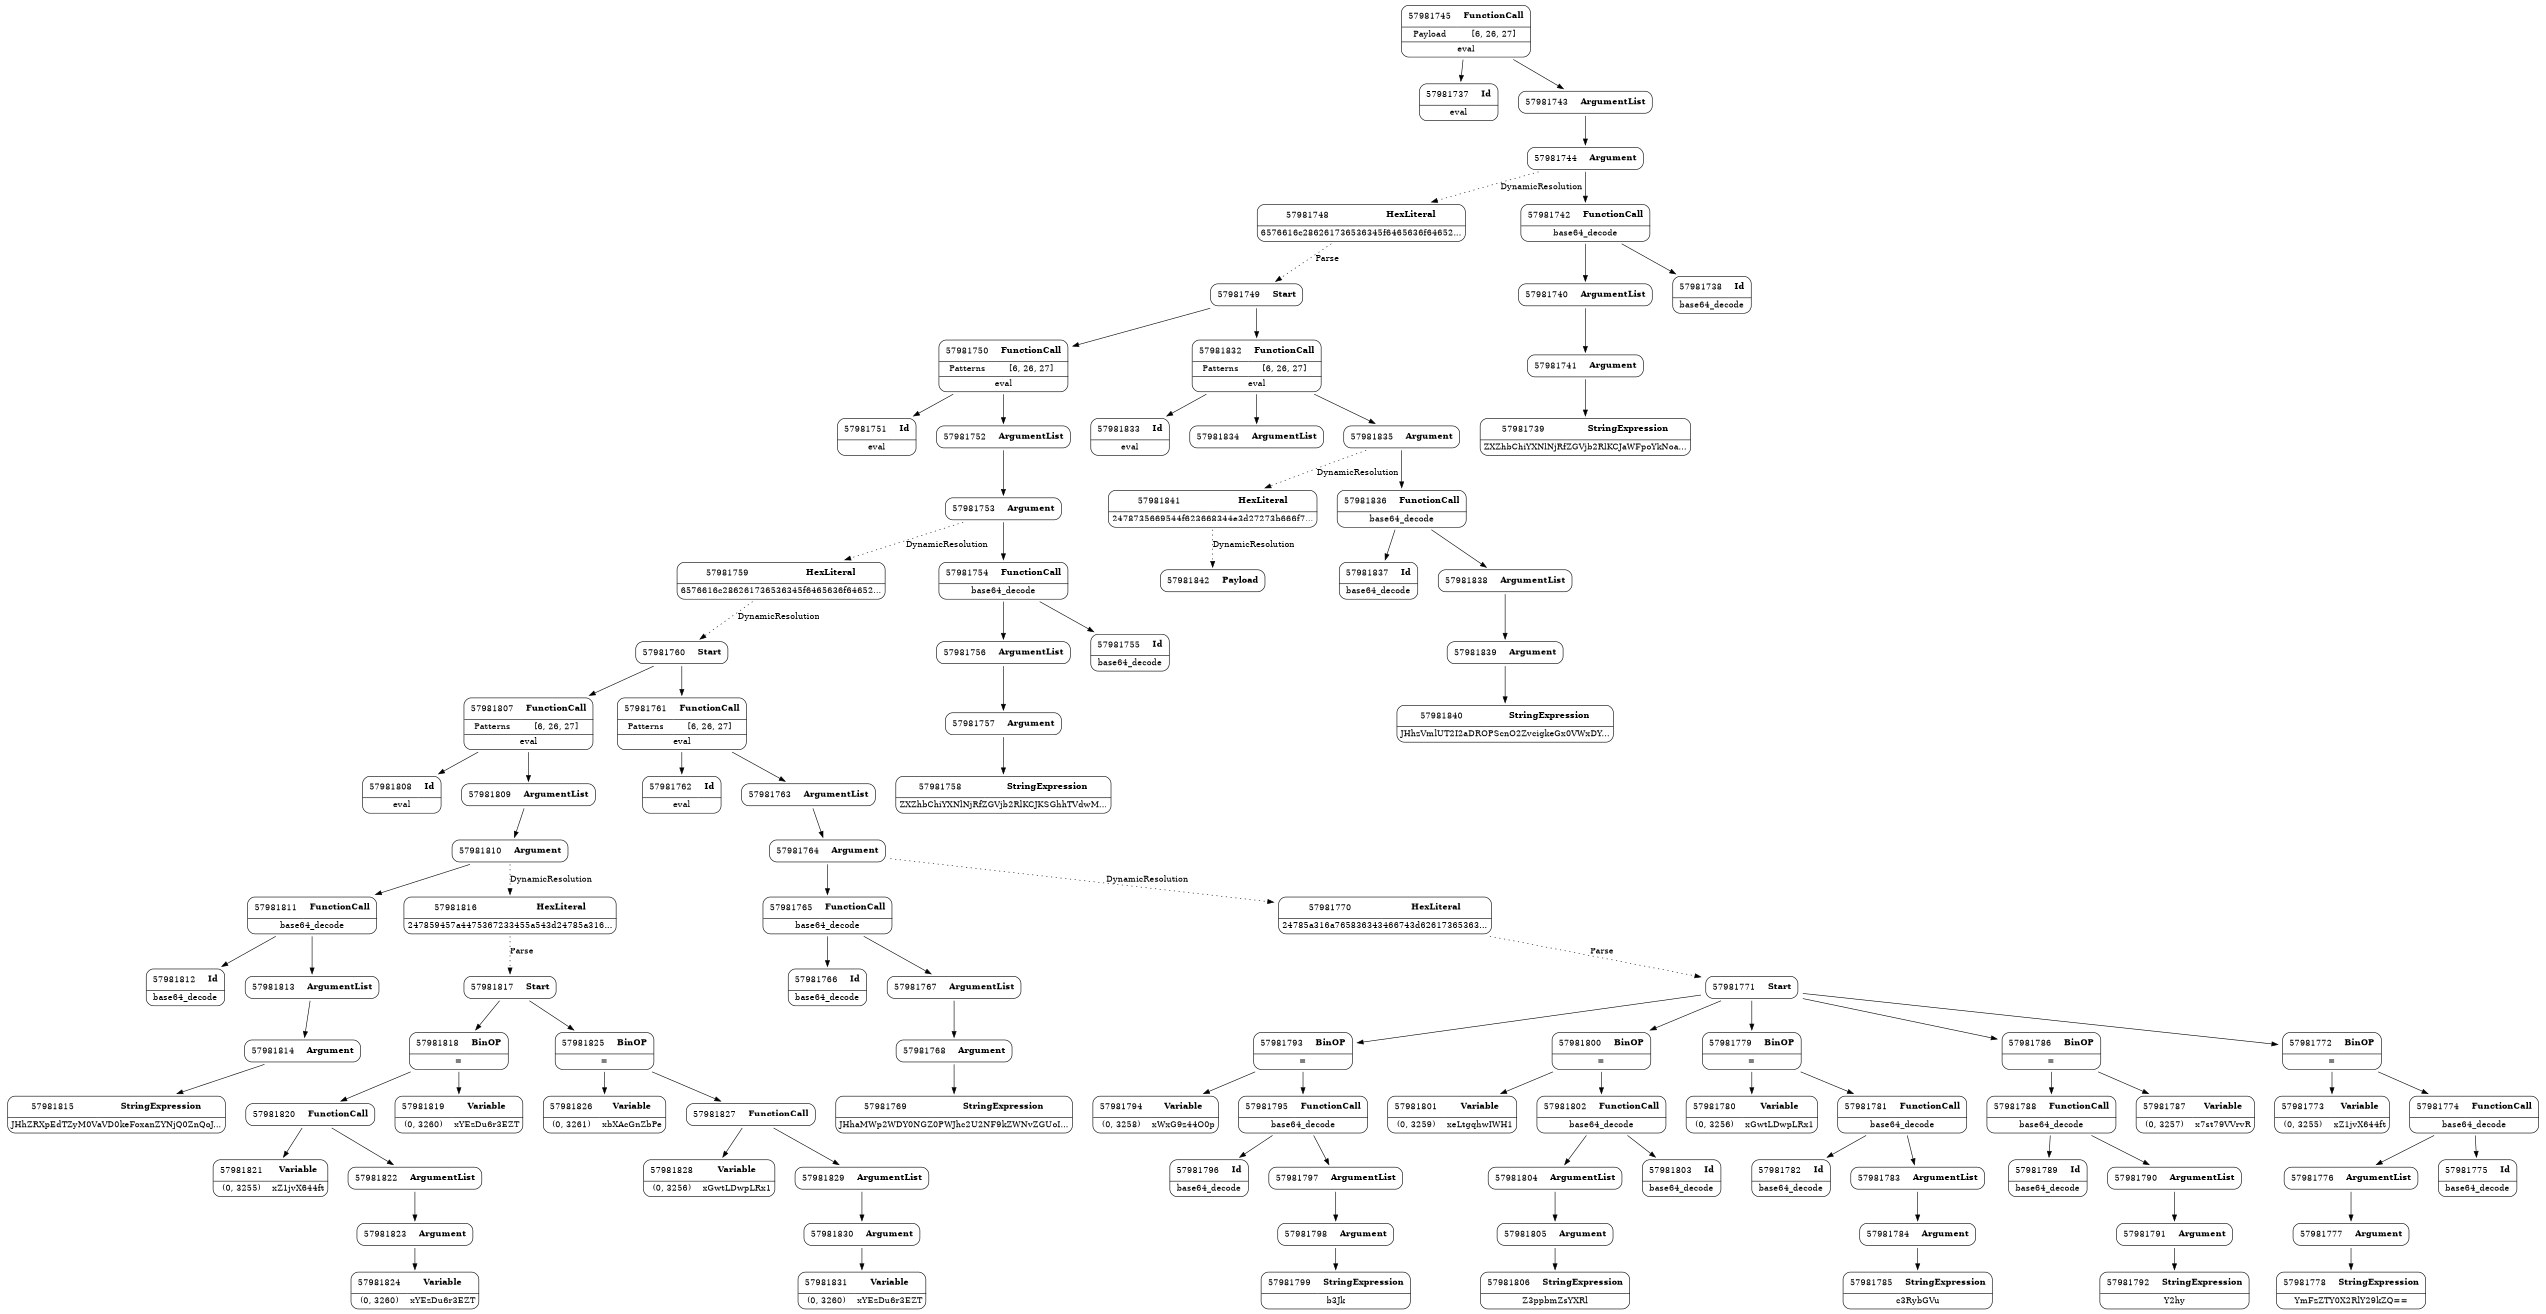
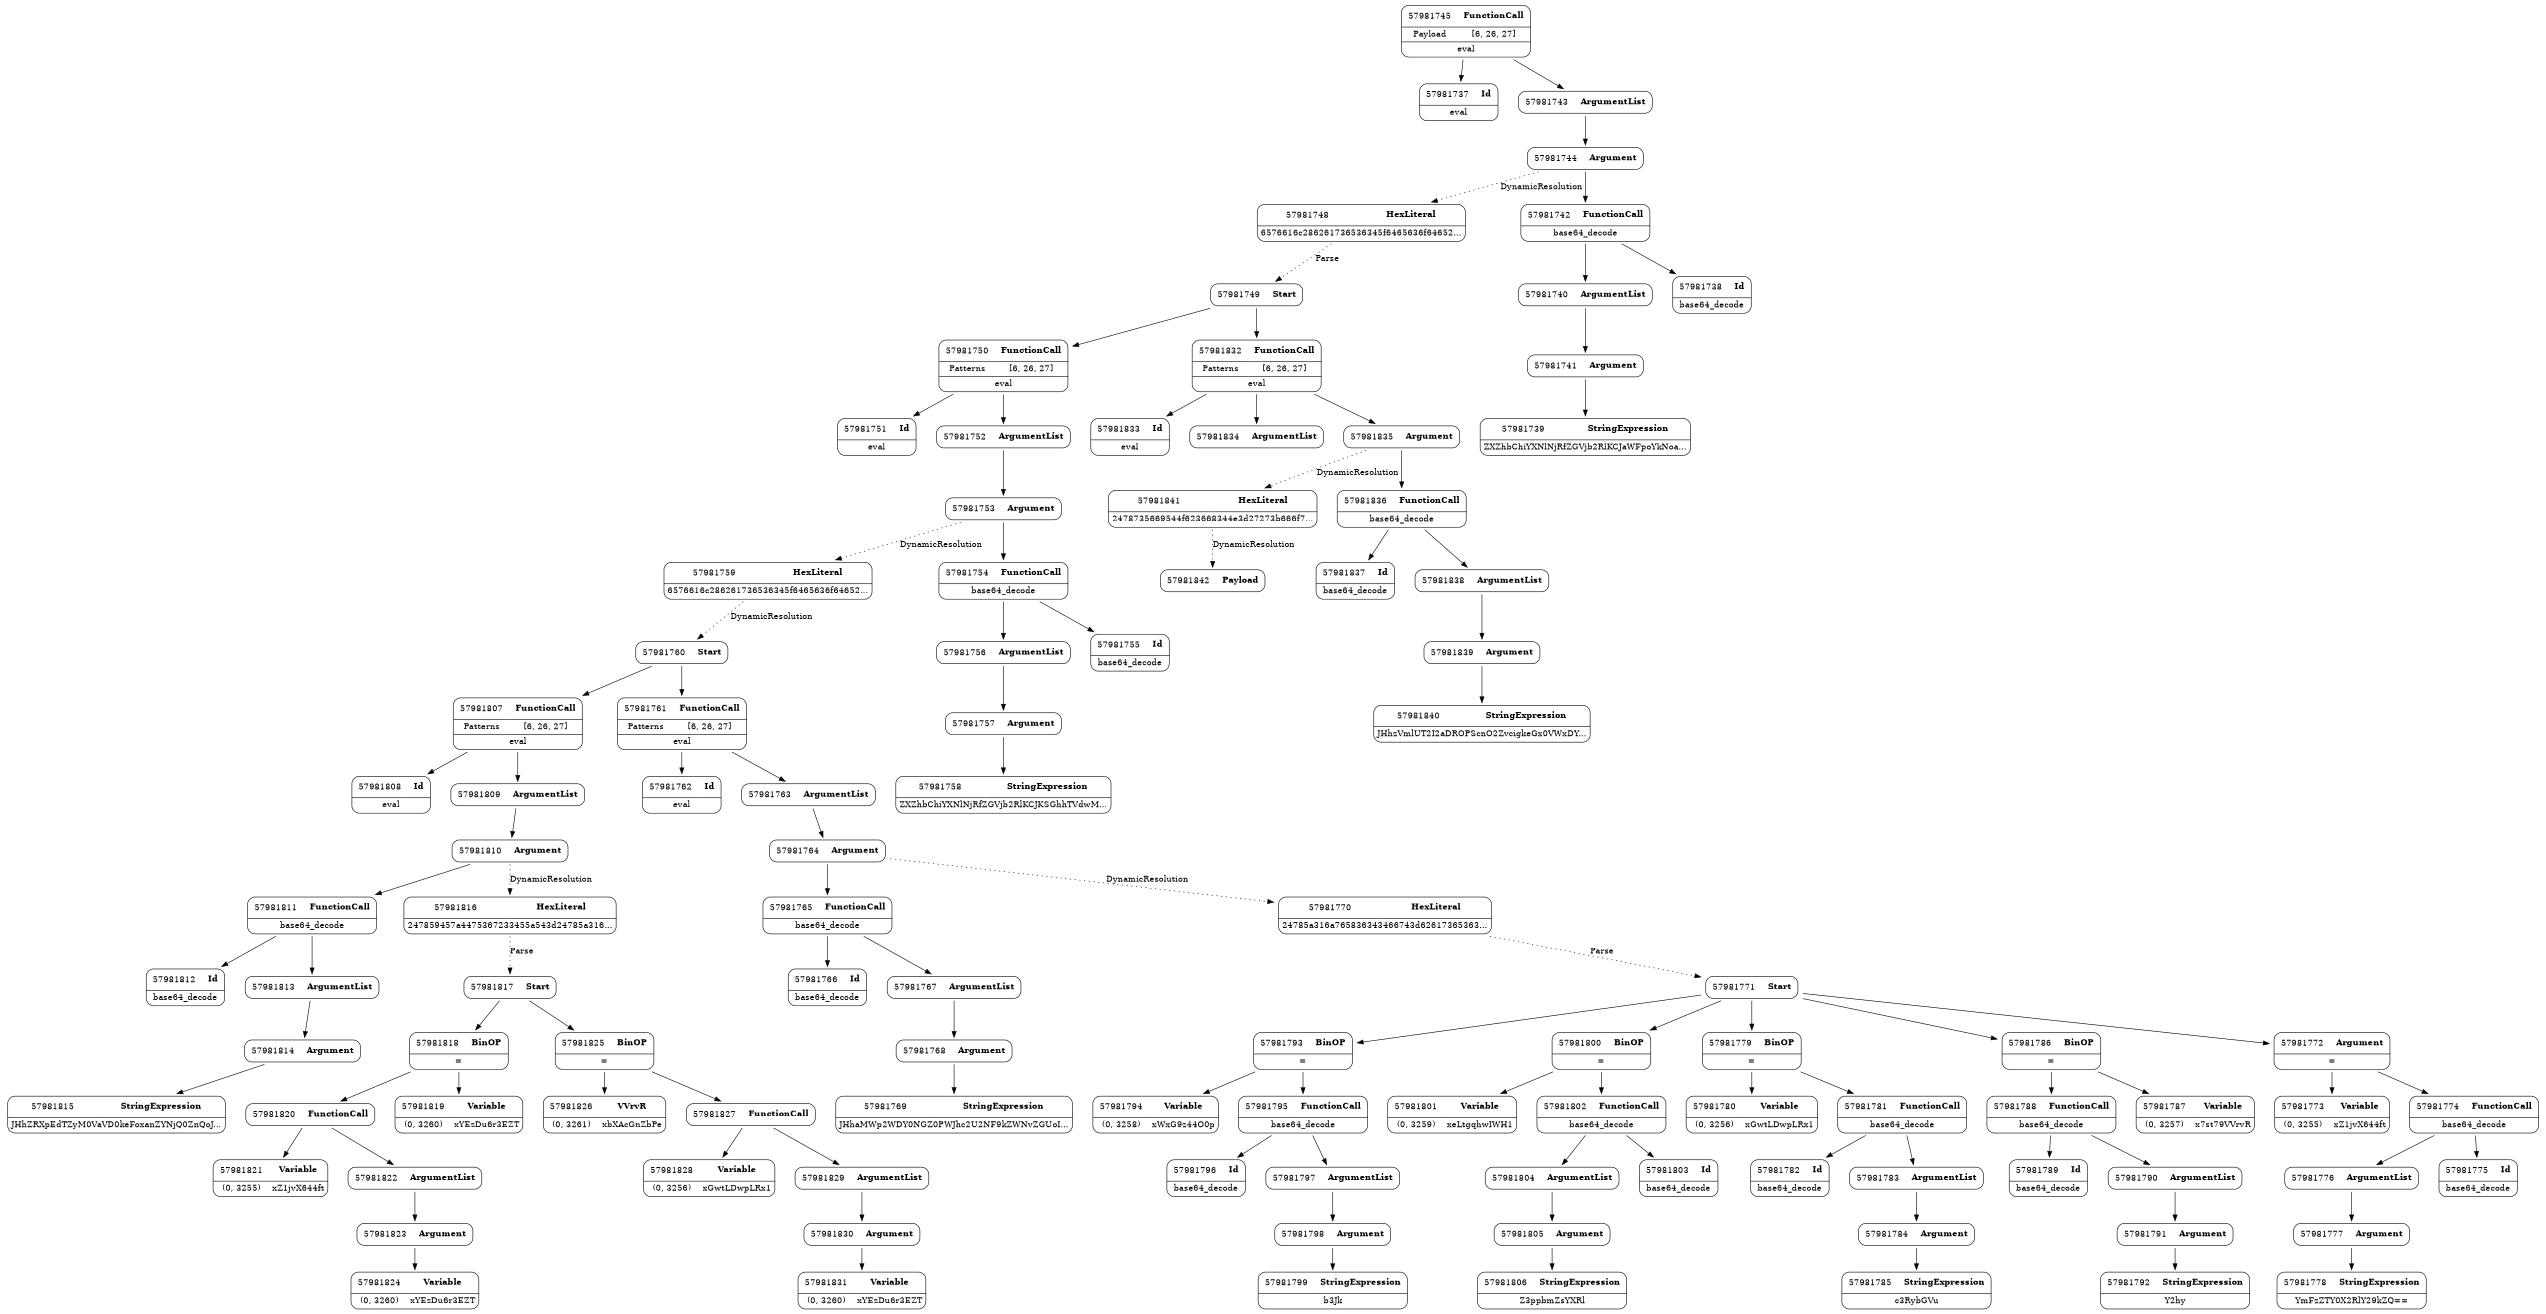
node "57981772": text "BinOP" -> "Argument"
node "57981826": text "Variable" -> "VVrvR"
